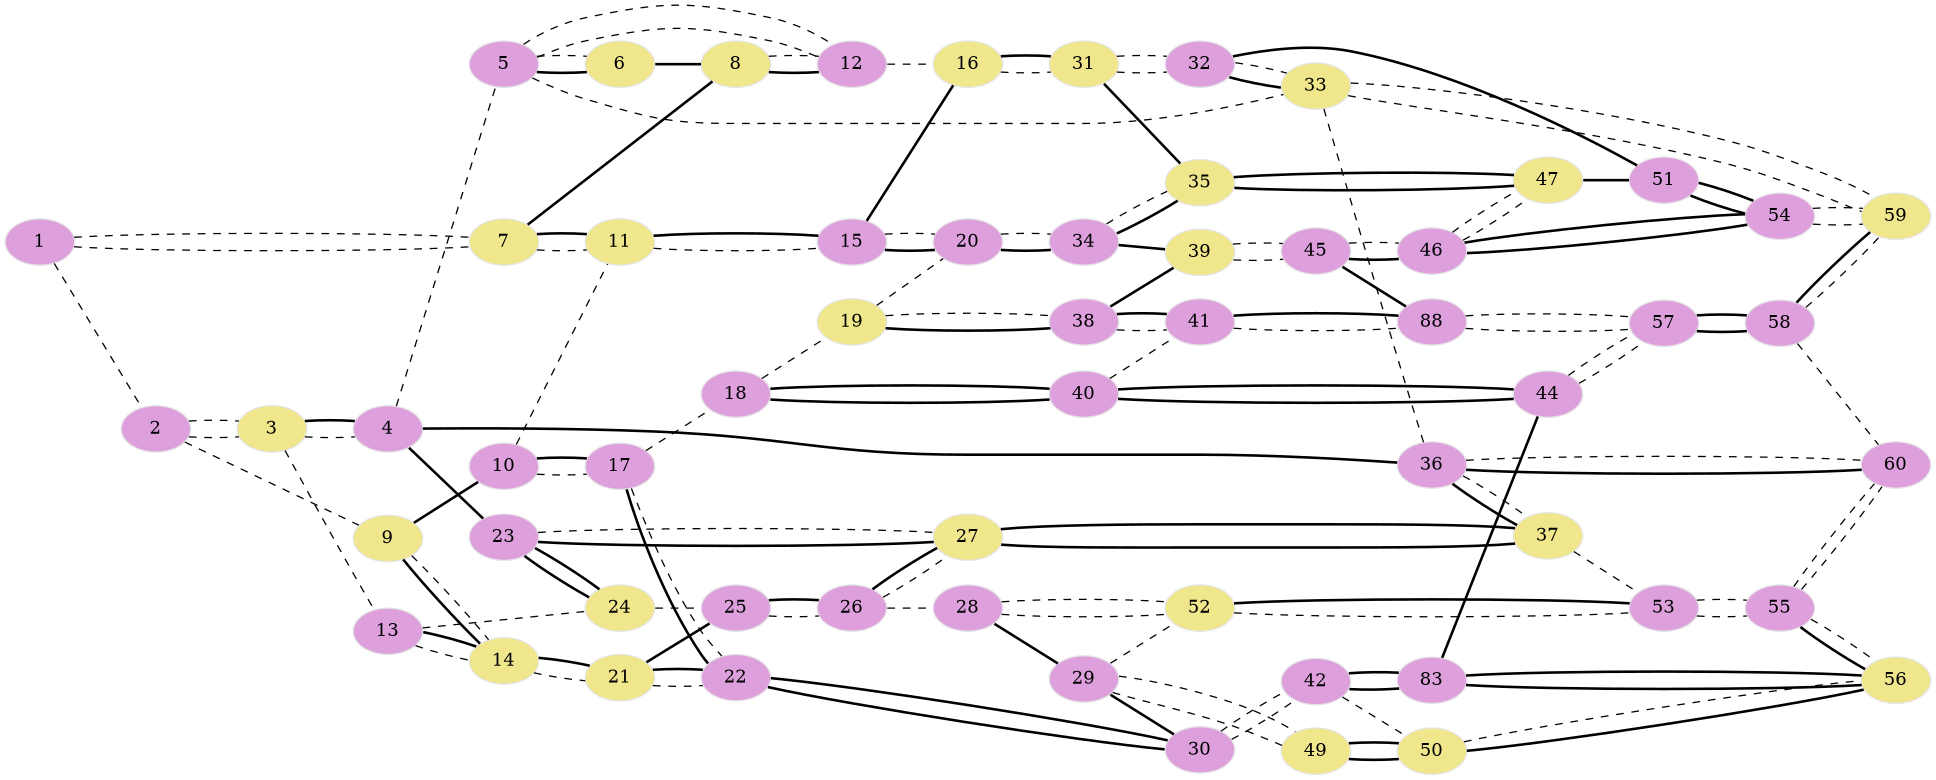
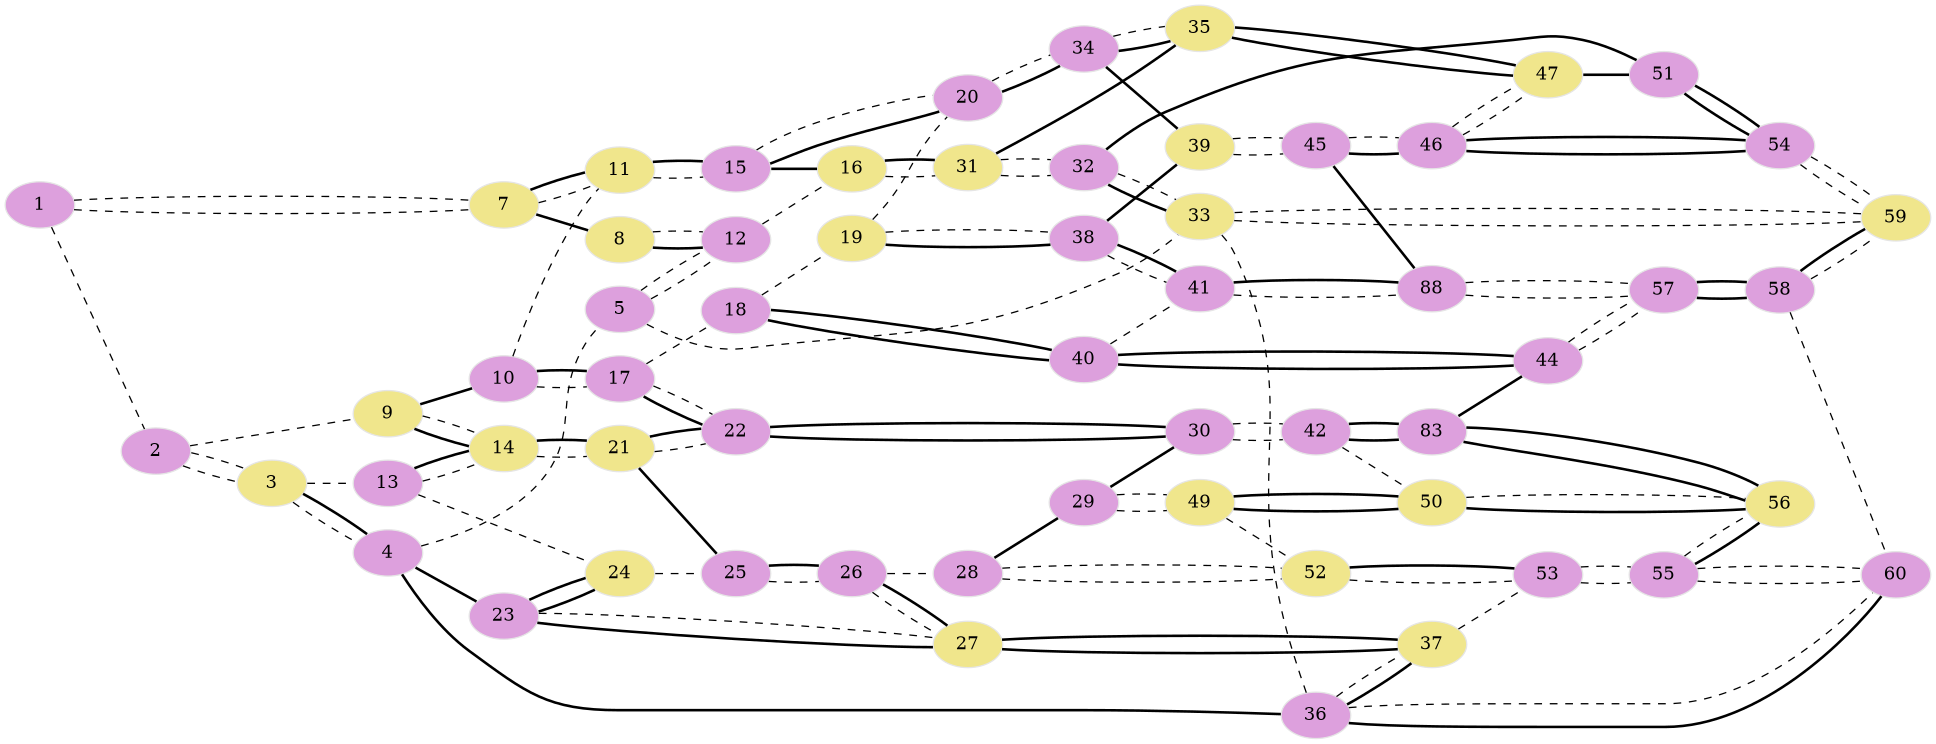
node "6": removed
edge "52" -- "29": now "52" -- "49"
